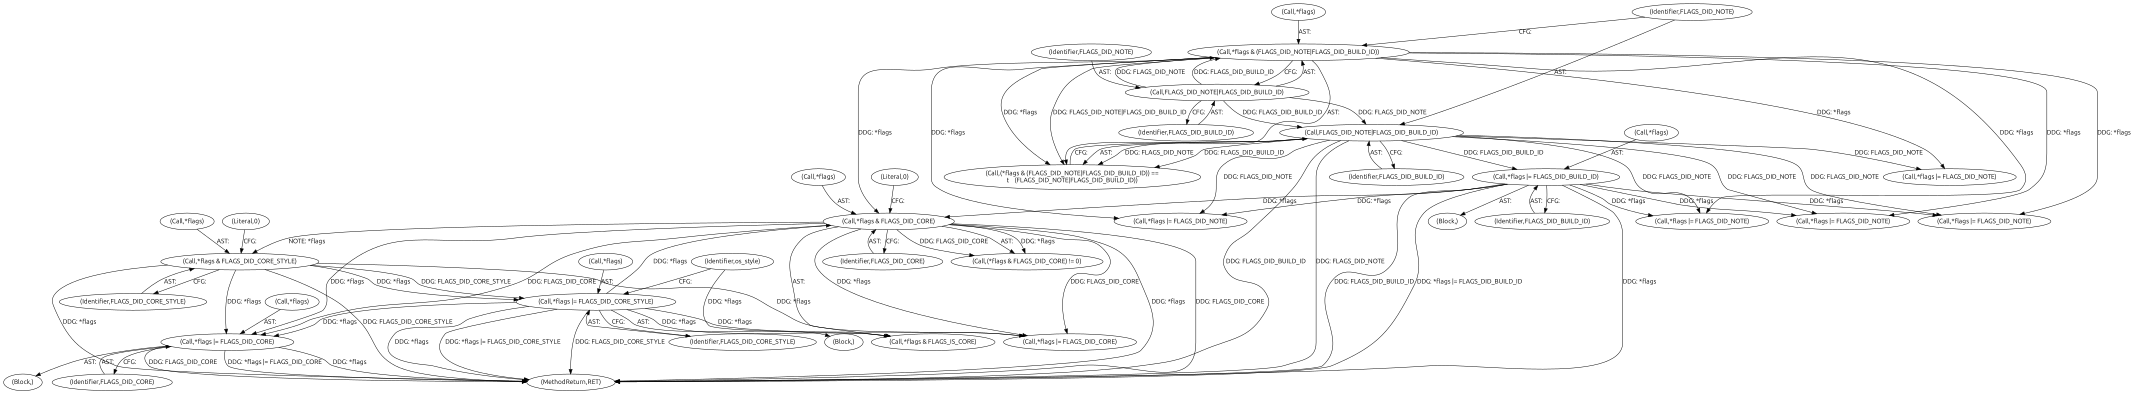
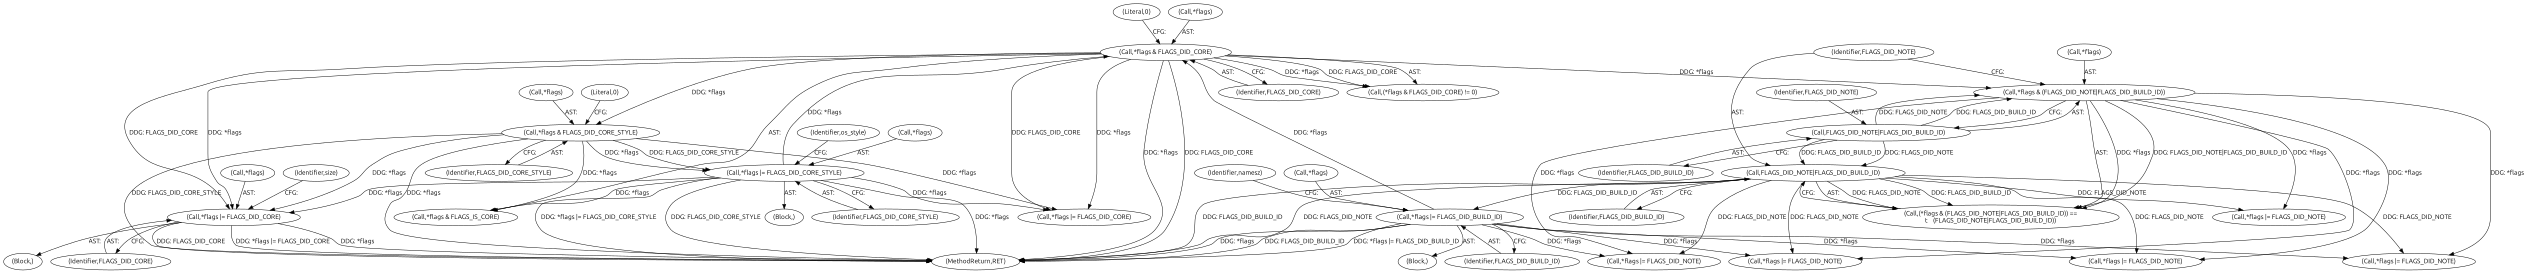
edge "(Call,*flags & (FLAGS_DID_NOTE|FLAGS_DID_BUILD_ID))" -> "(Call,*flags & FLAGS_DID_CORE)": reversed
node "(Identifier,size)": added
node "(Identifier,namesz)": added
edge "(Call,*flags & FLAGS_DID_CORE)" -> "(Call,*flags & FLAGS_DID_CORE_STYLE)": label "NOTE: *flags" -> "DDG: *flags"
edge "(Identifier,os_style)" -> "(Call,*flags & FLAGS_IS_CORE)": now "(Call,*flags & FLAGS_DID_CORE_STYLE)" -> "(Call,*flags & FLAGS_IS_CORE)"
